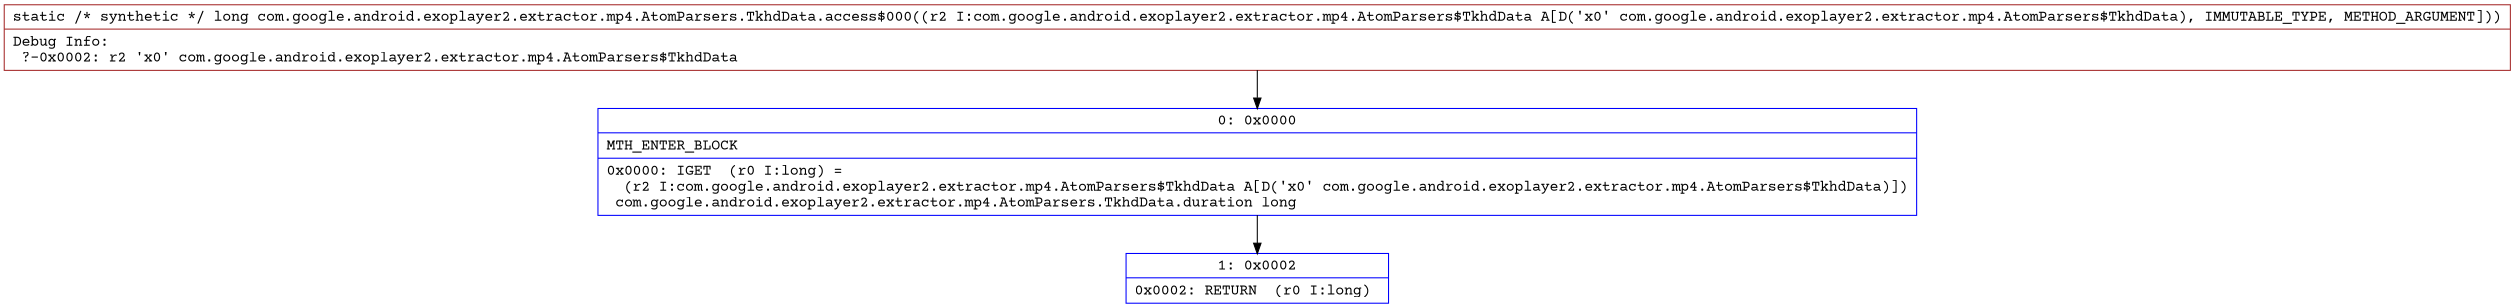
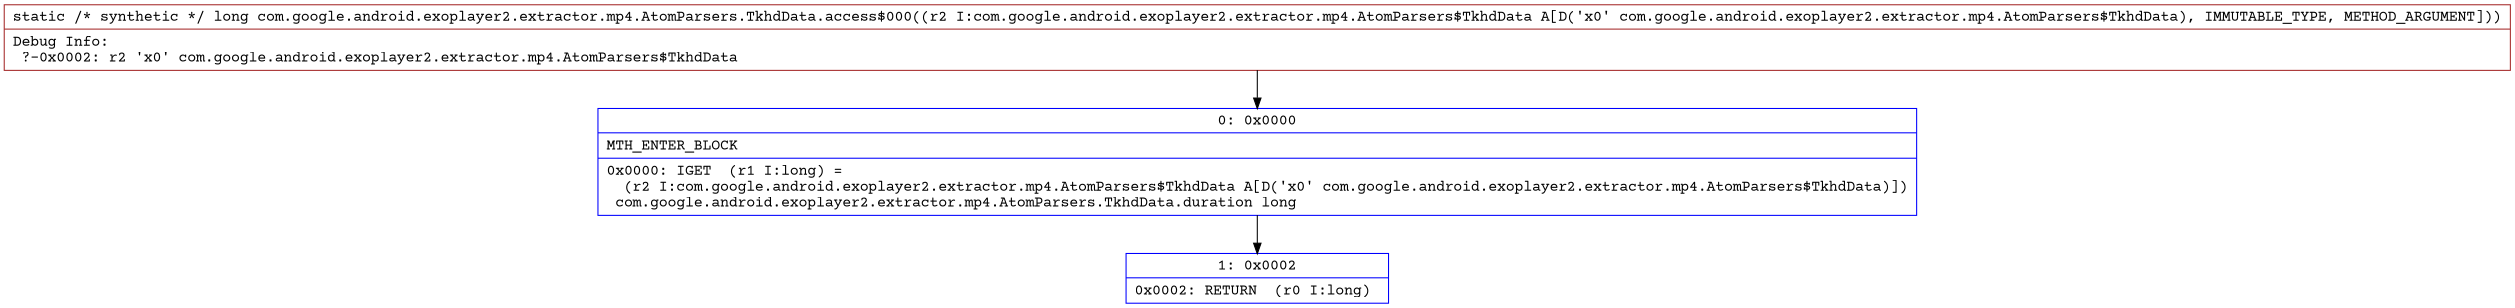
node "0: 0x0000": text "0x0000: IGET  (r0 I:long) =" -> "0x0000: IGET  (r1 I:long) ="
